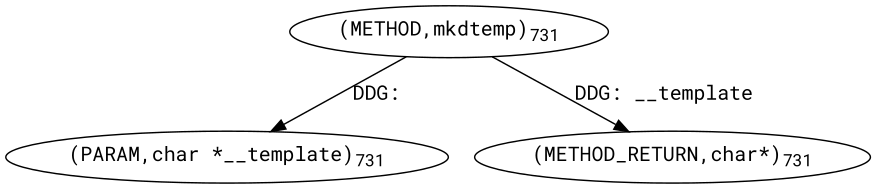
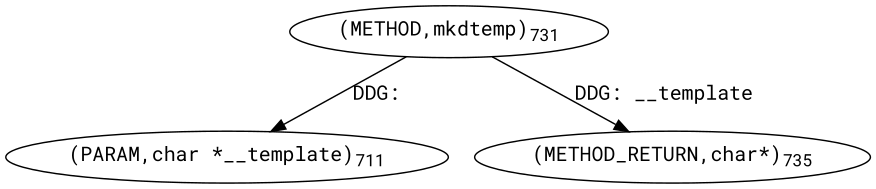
node "(PARAM,char *__template)": text "731" -> "711"
node "(METHOD_RETURN,char*)": text "731" -> "735"
